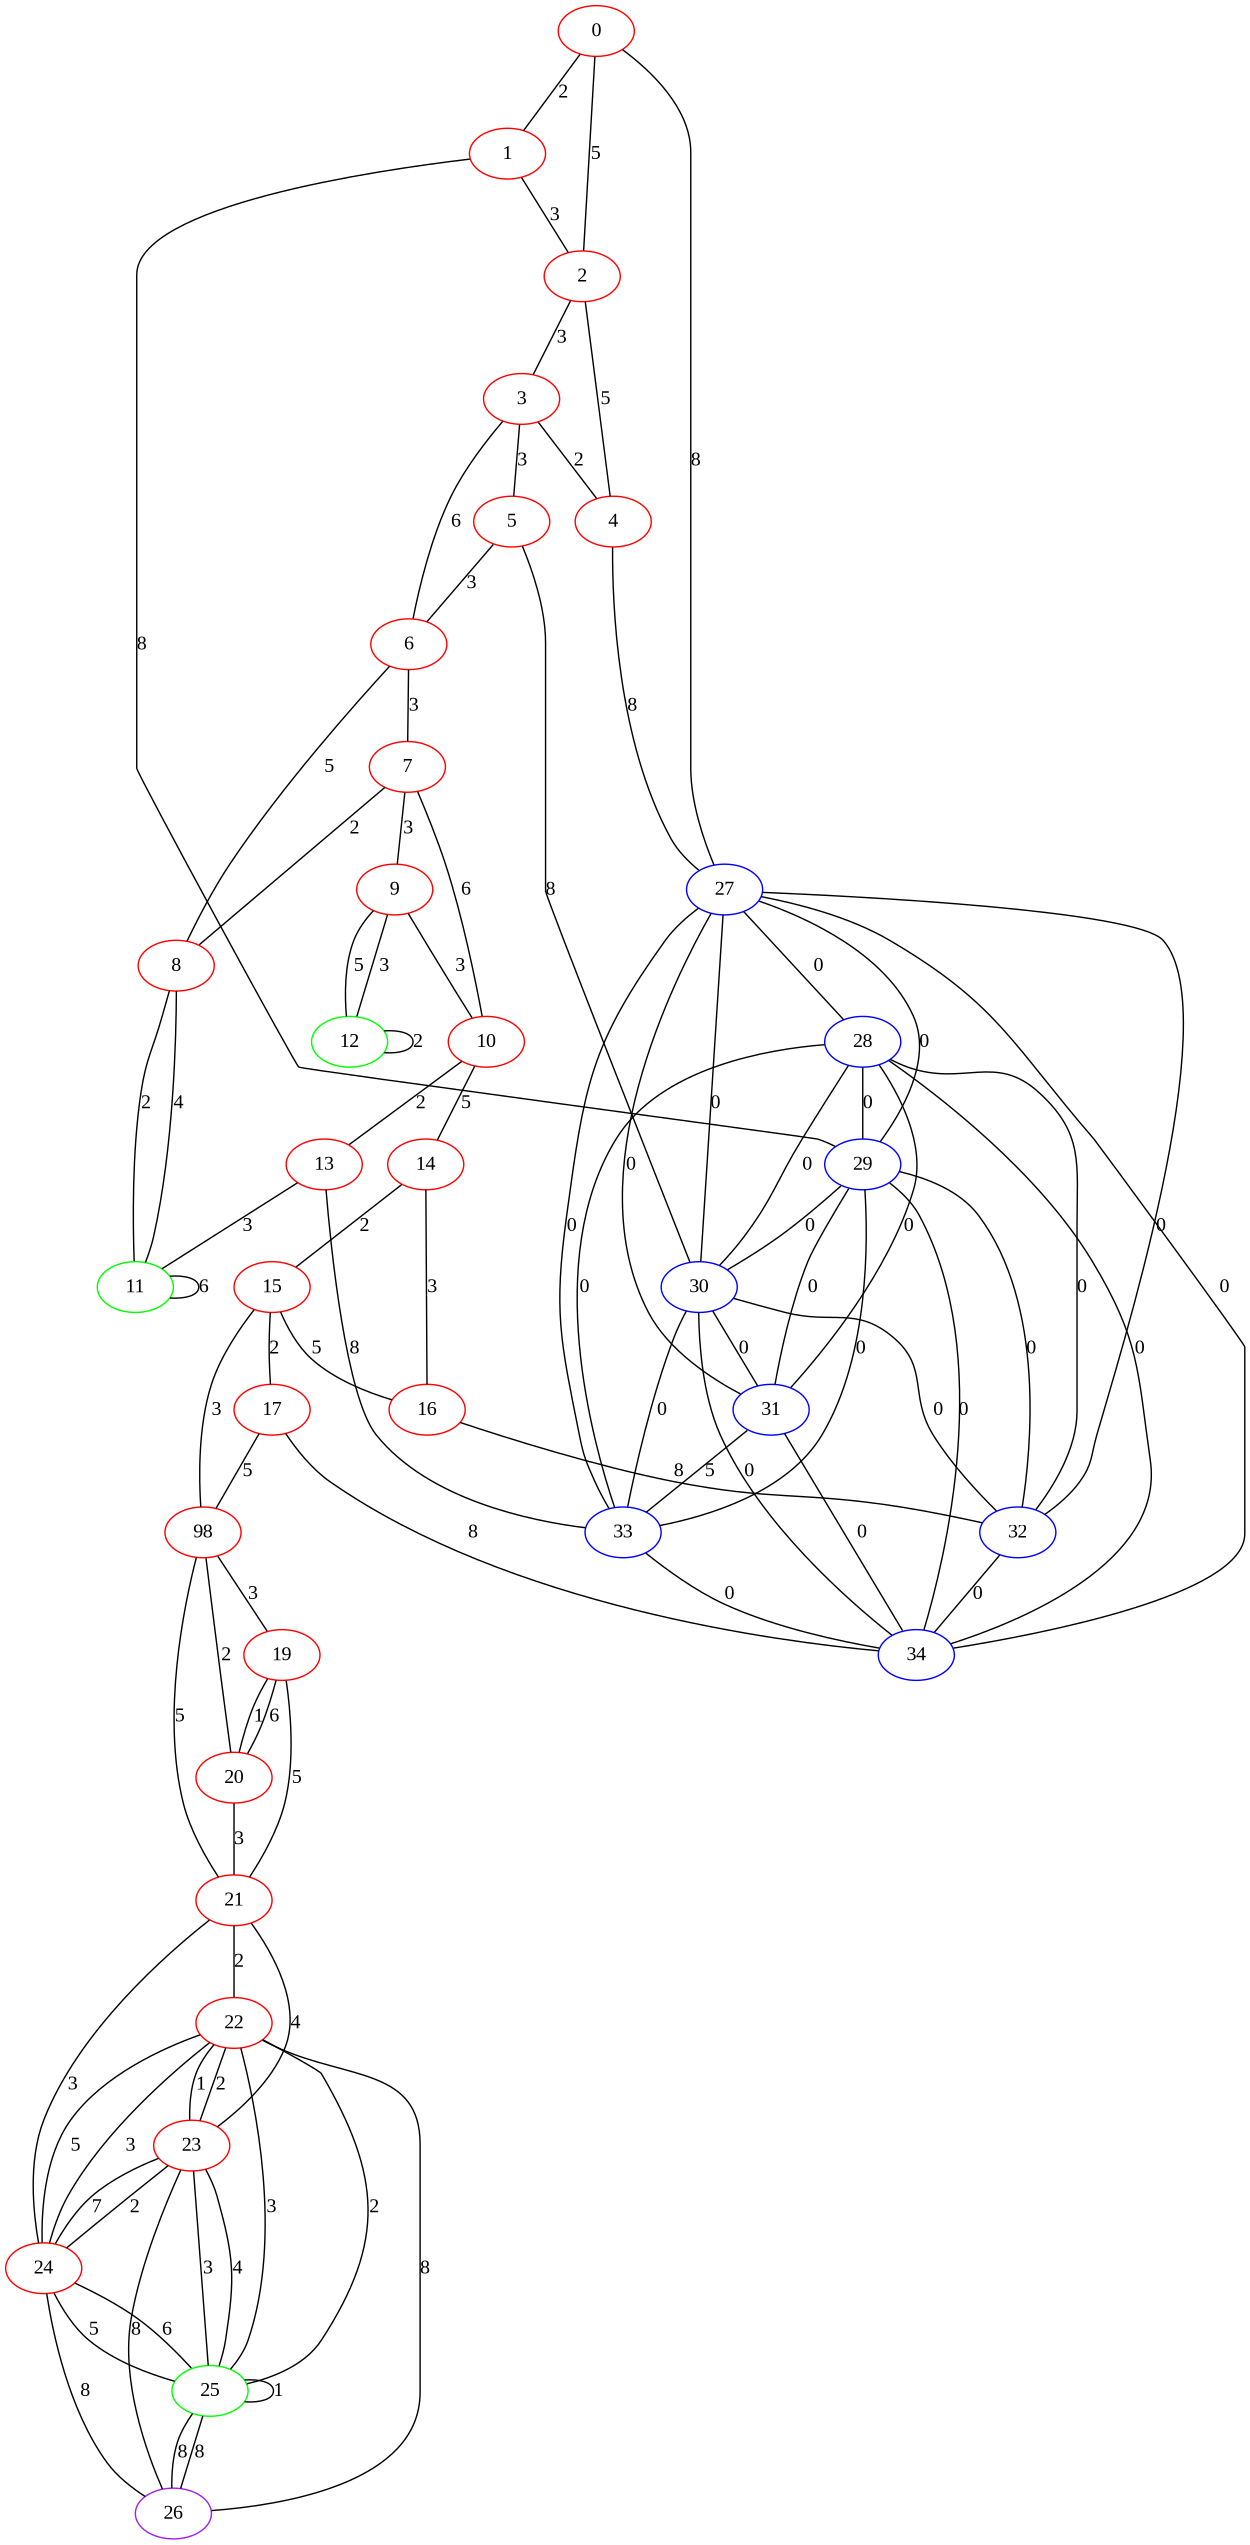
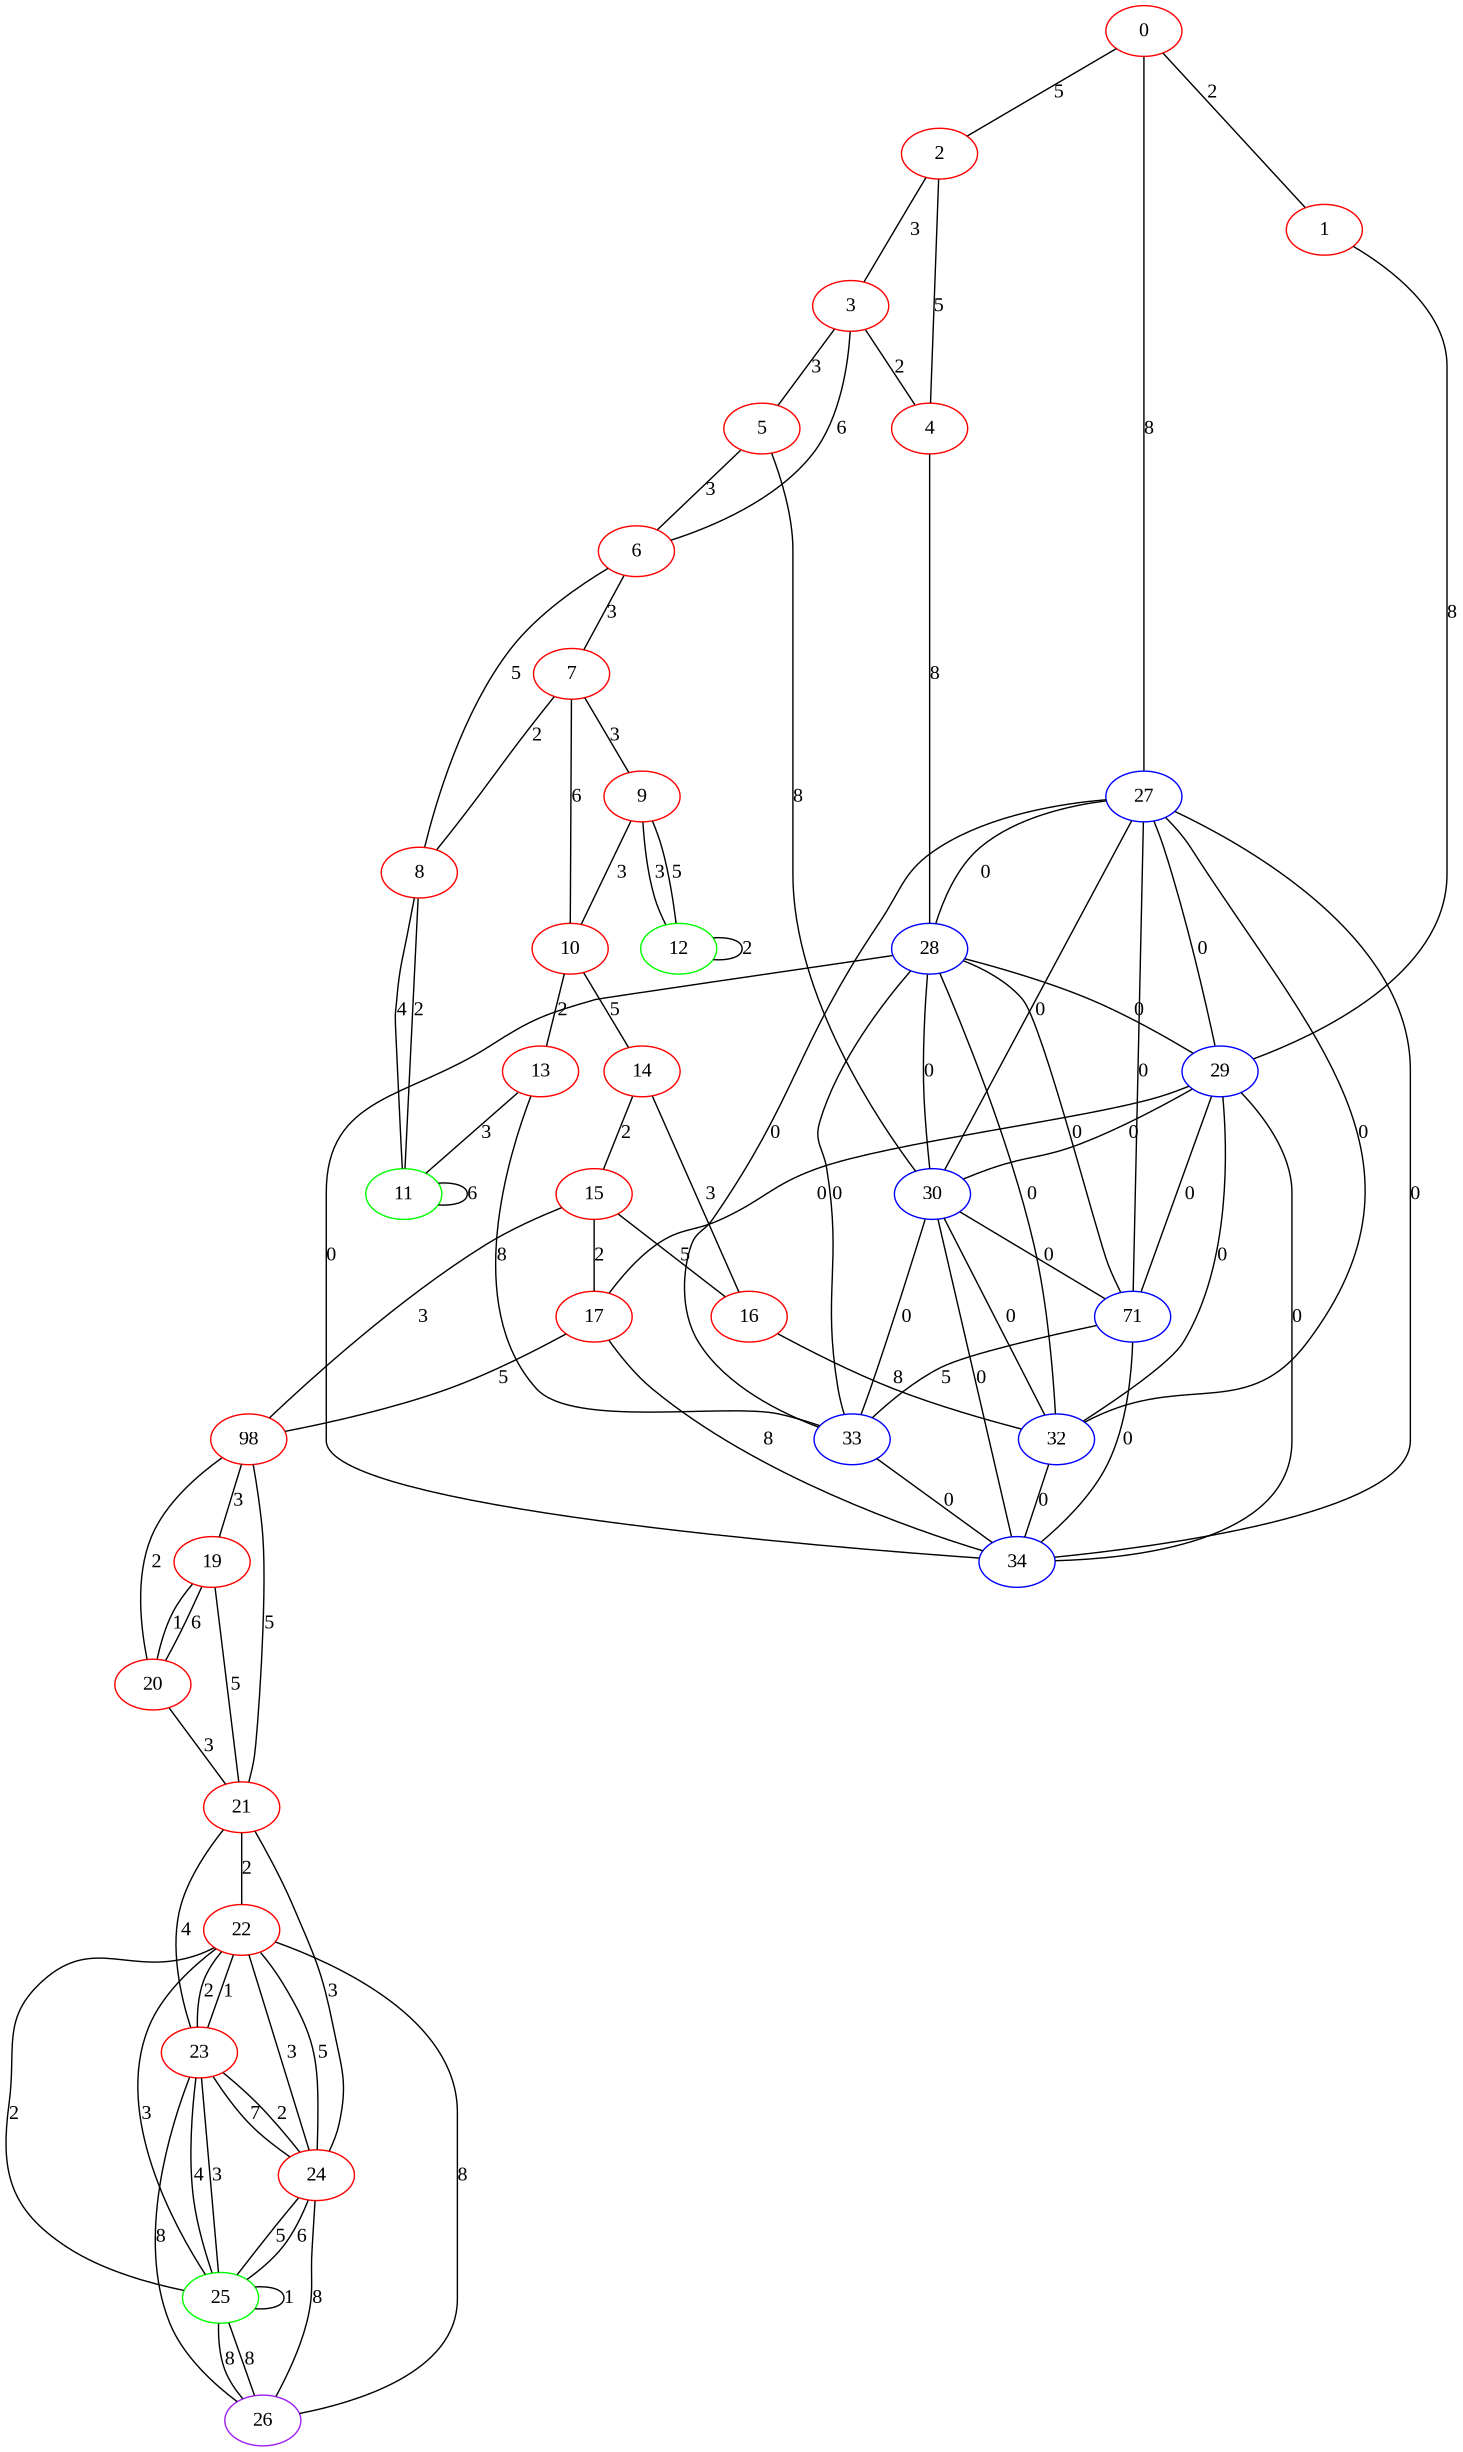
edge "1" -- "2": removed, label "3"
edge "4" -- "27": now "4" -- "28"
edge "29" -- "33": now "29" -- "17"
node "31": label "31" -> "71"
